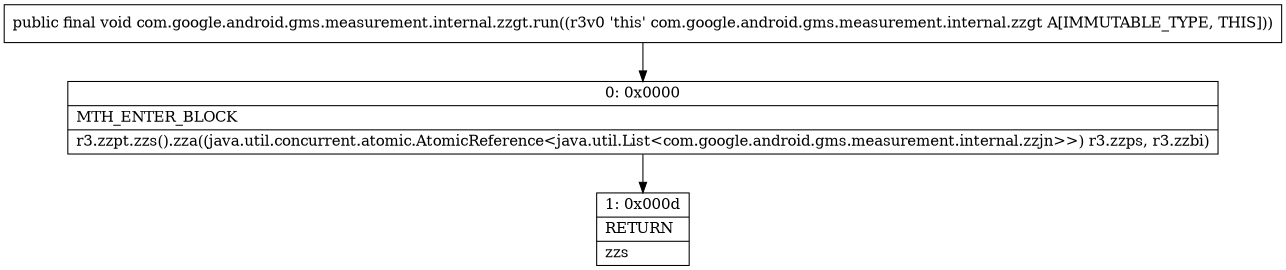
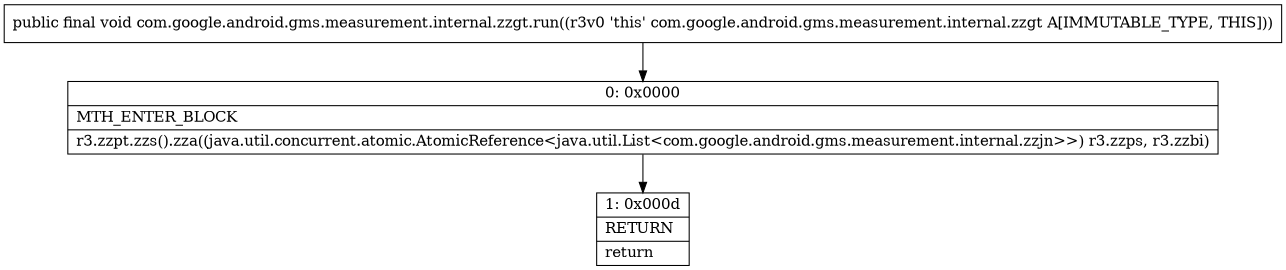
node "1: 0x000d": text "zzs" -> "return"
